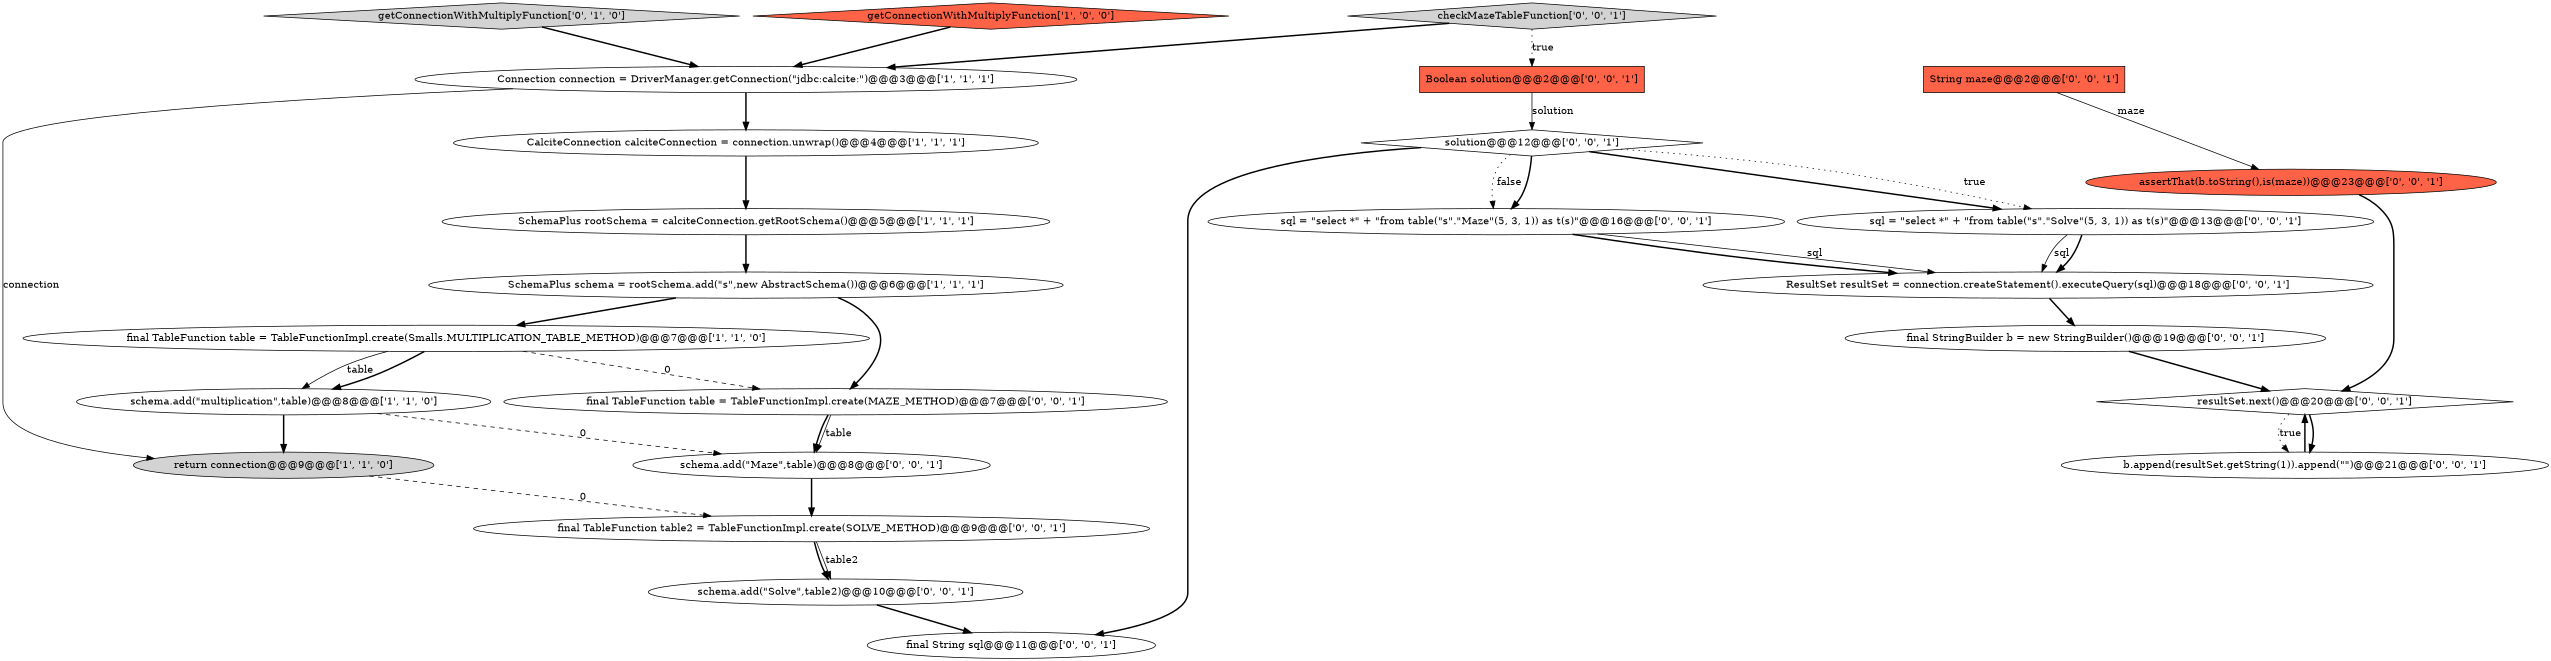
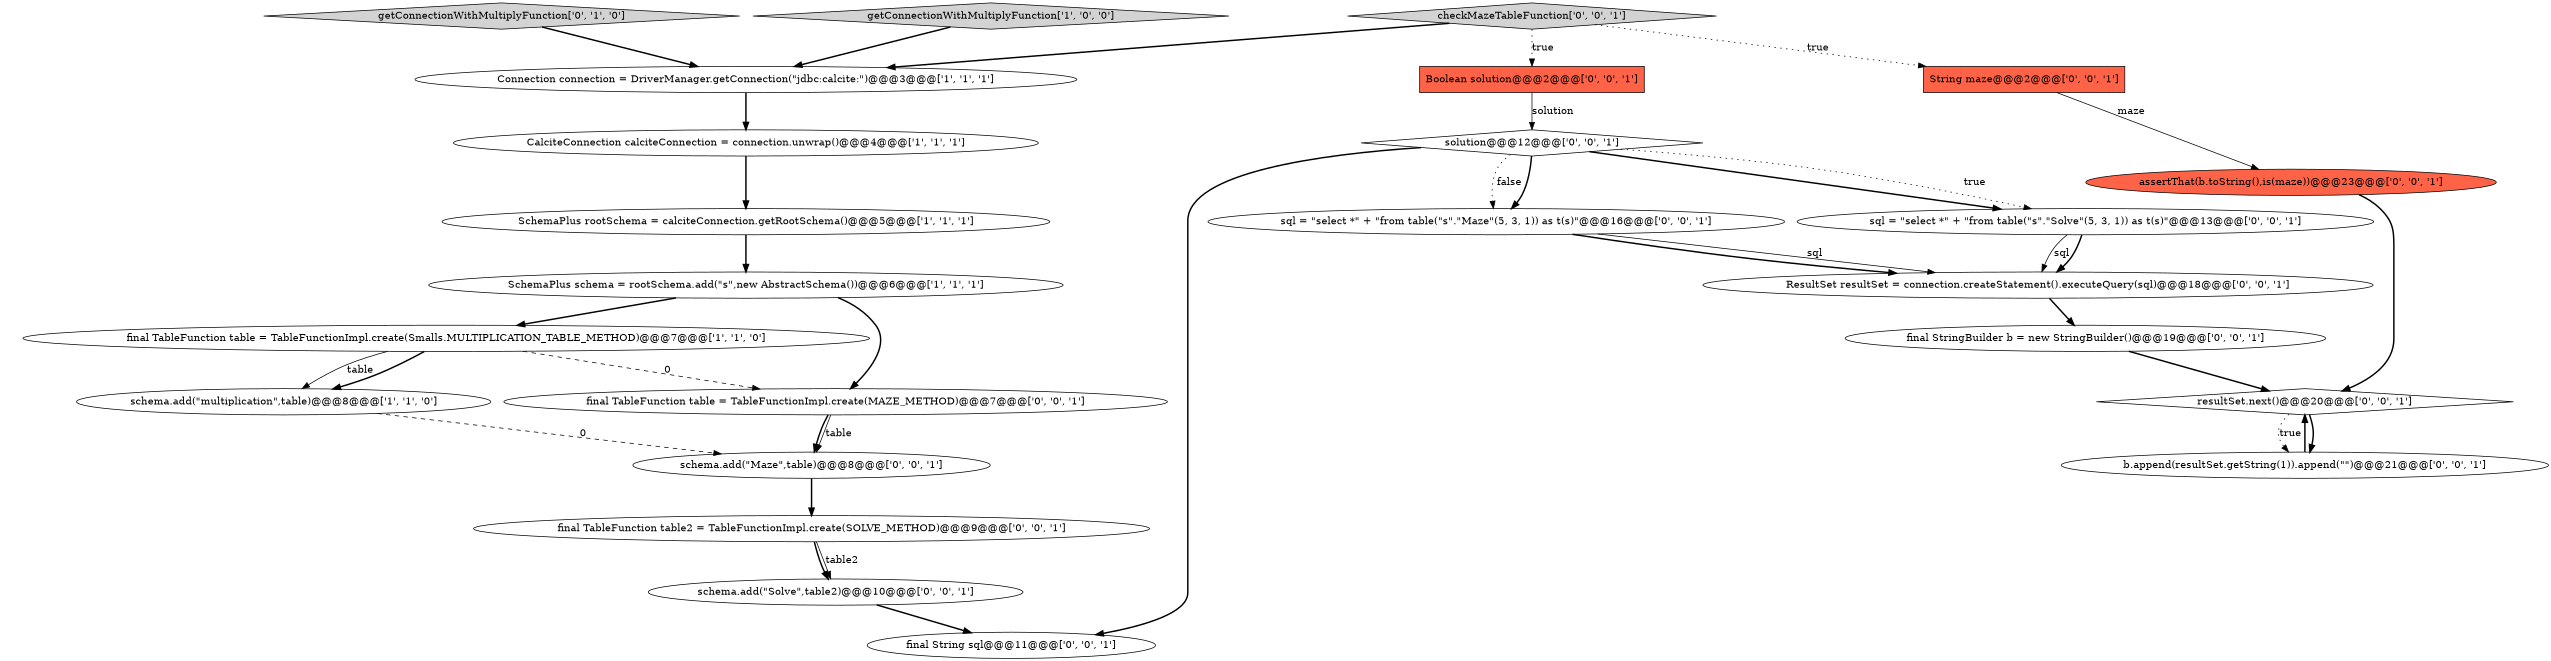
node "getConnectionWithMultiplyFunction['1', '0', '0']": fillcolor tomato -> lightgray
edge "checkMazeTableFunction['0', '0', '1']" -> "String maze@@@2@@@['0', '0', '1']": added, label "true"
node "return connection@@@9@@@['1', '1', '0']": removed
